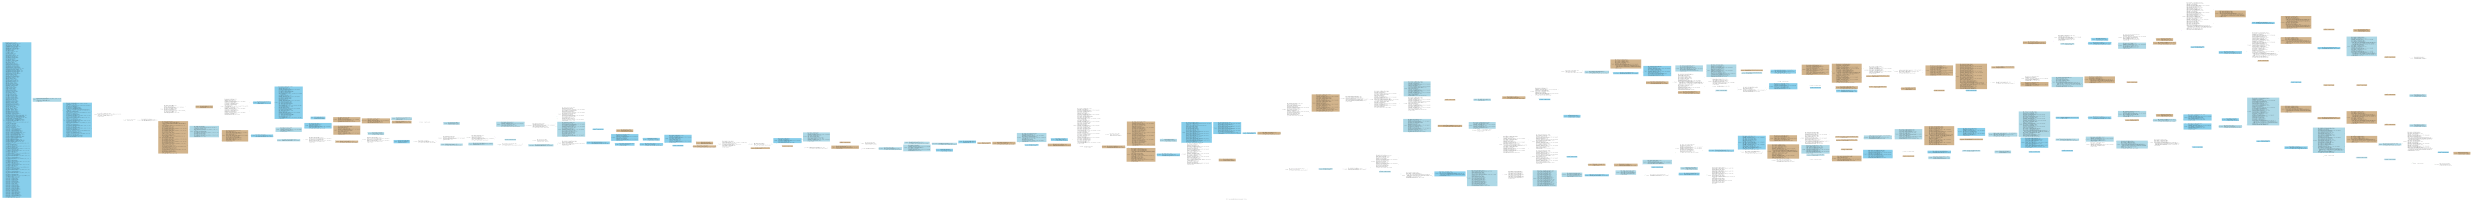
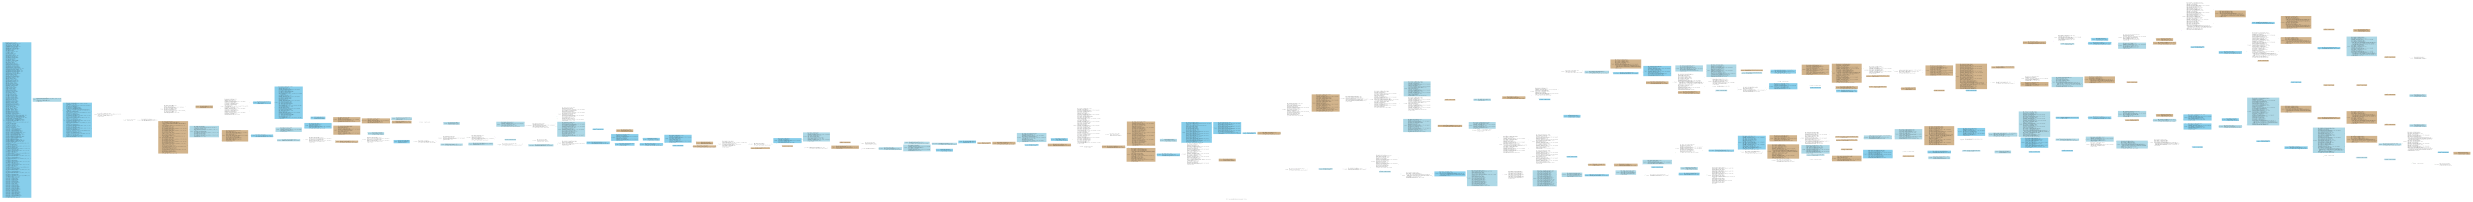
node "cond.false850:": fillcolor tan -> white
